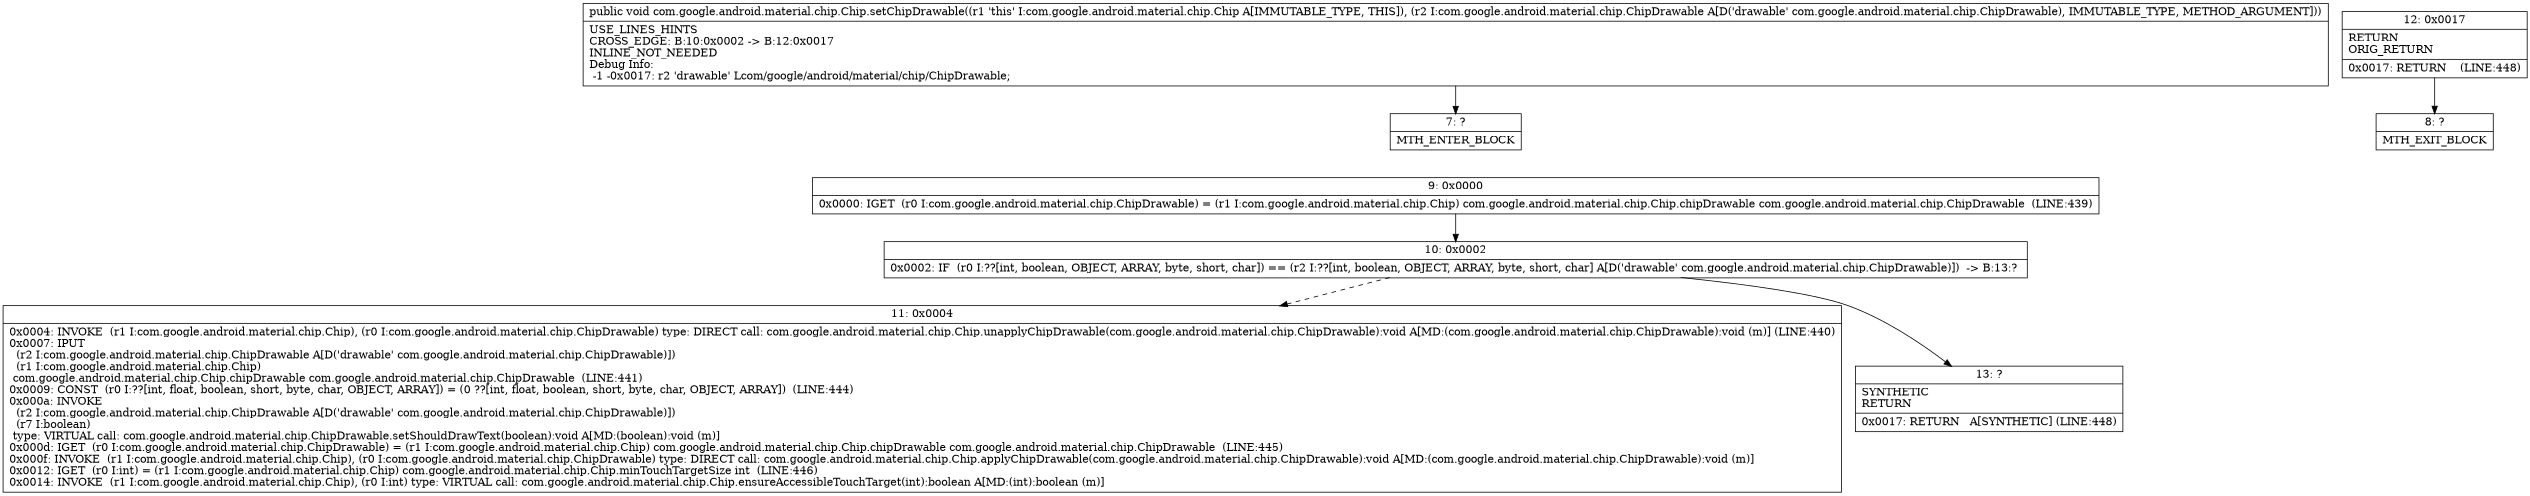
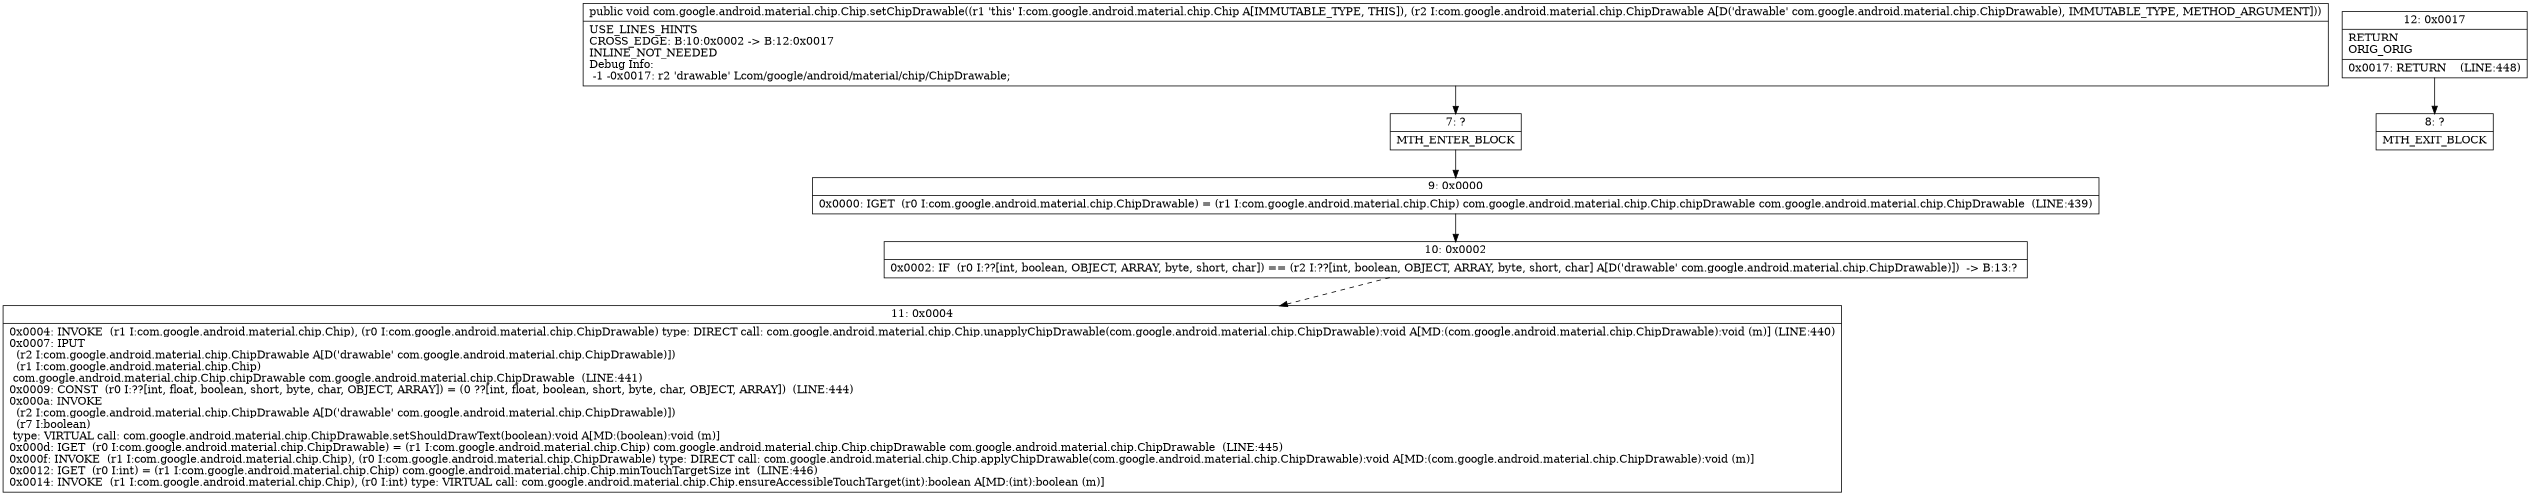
node "12: 0x0017": text "ORIG_RETURN" -> "ORIG_ORIG"
edge "7: ?" -> "9: 0x0000": added
node "13: ?": removed
